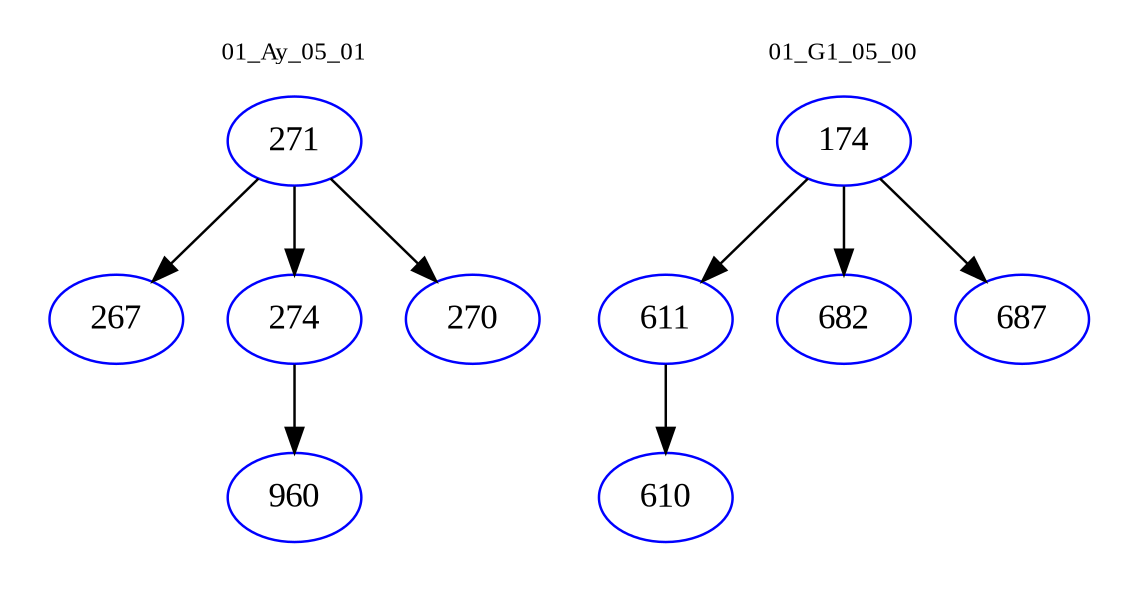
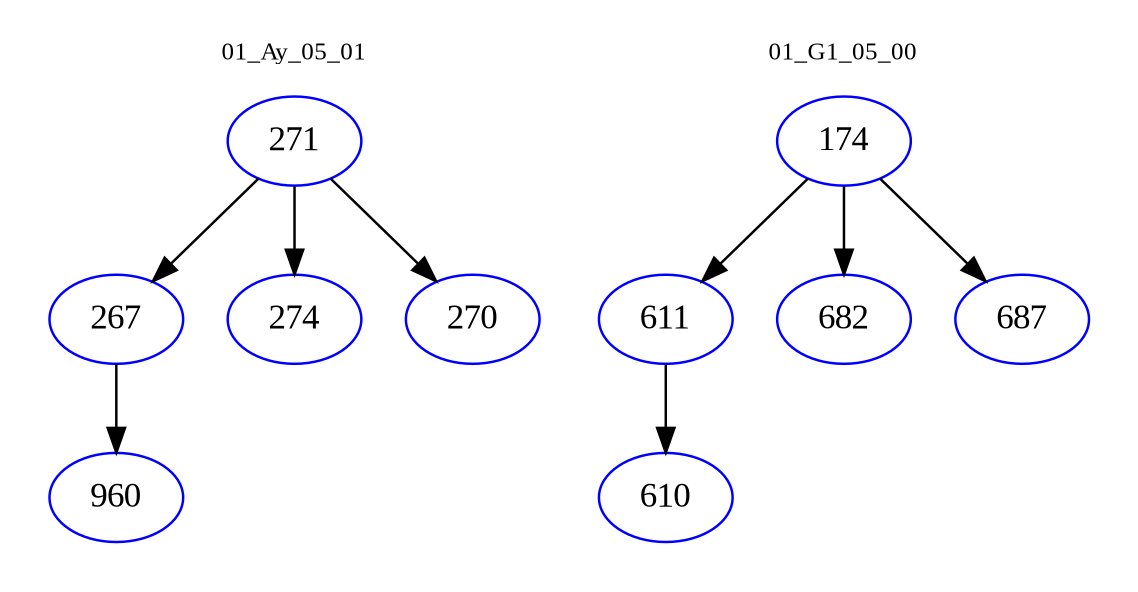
edge "274" -> "960": now "267" -> "960"
